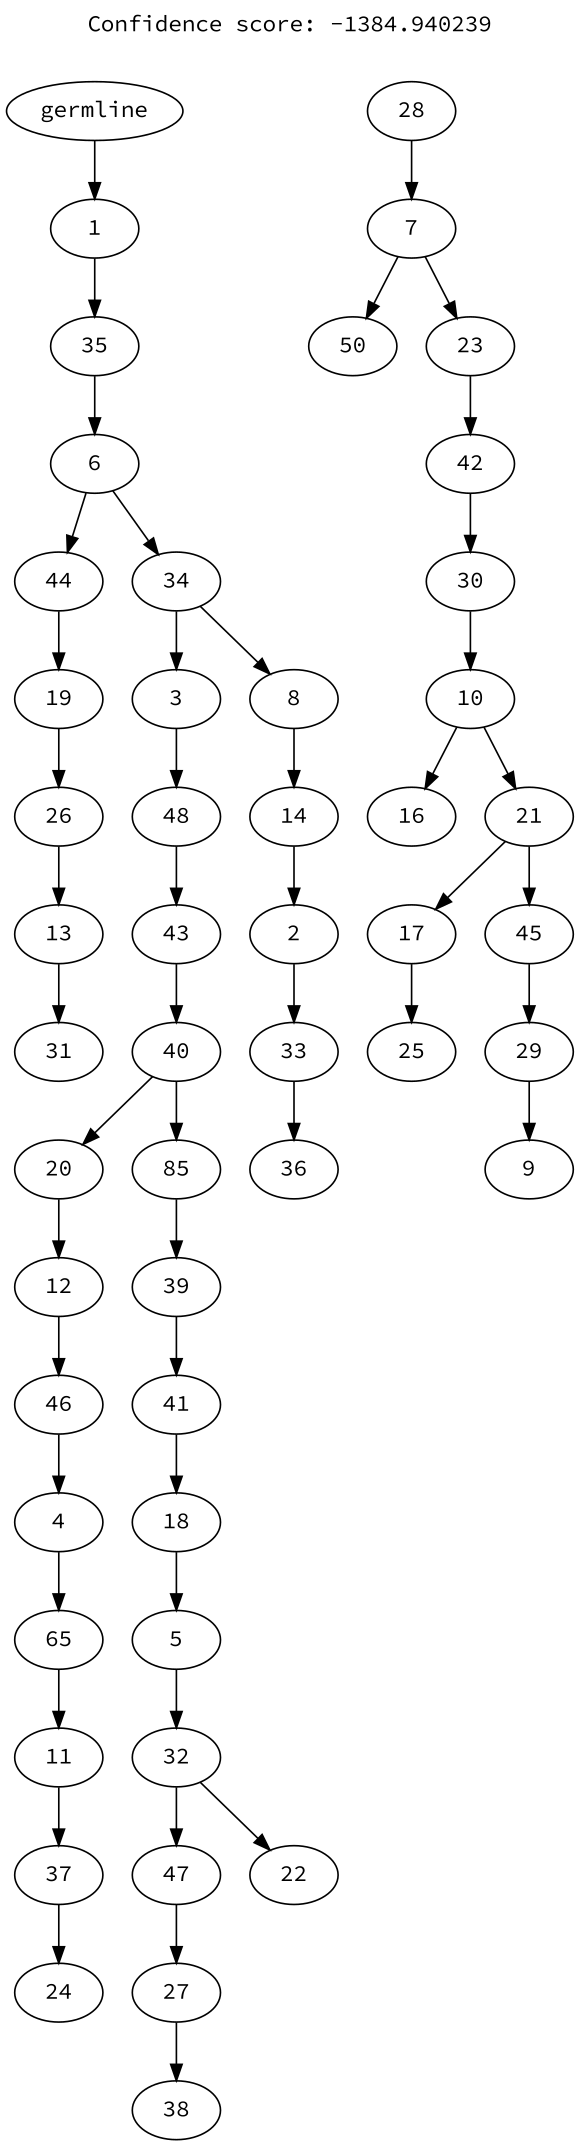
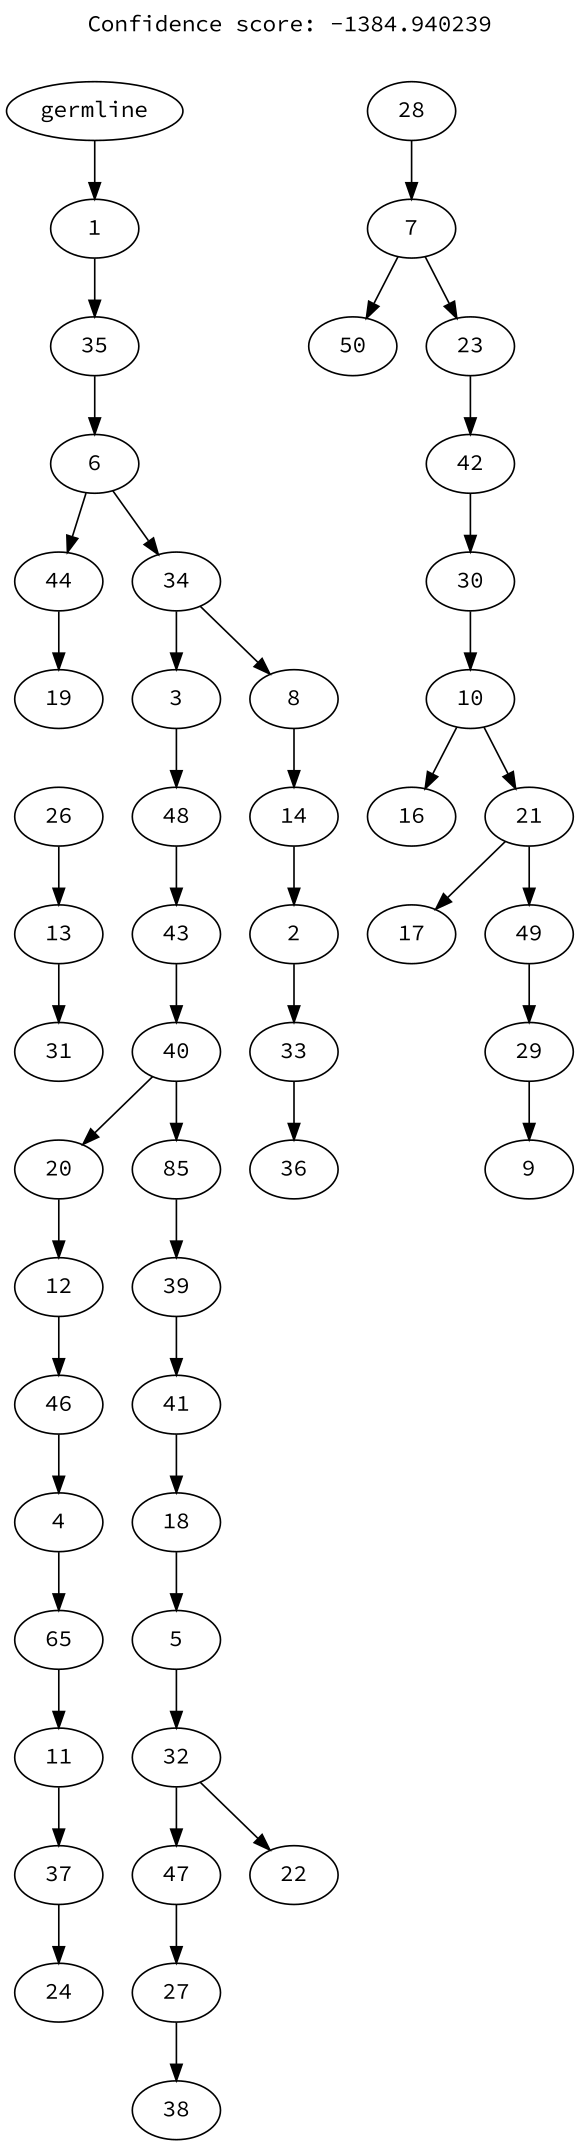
edge "19" -> "26": removed
node "45": label "45" -> "49"
node "25": removed
